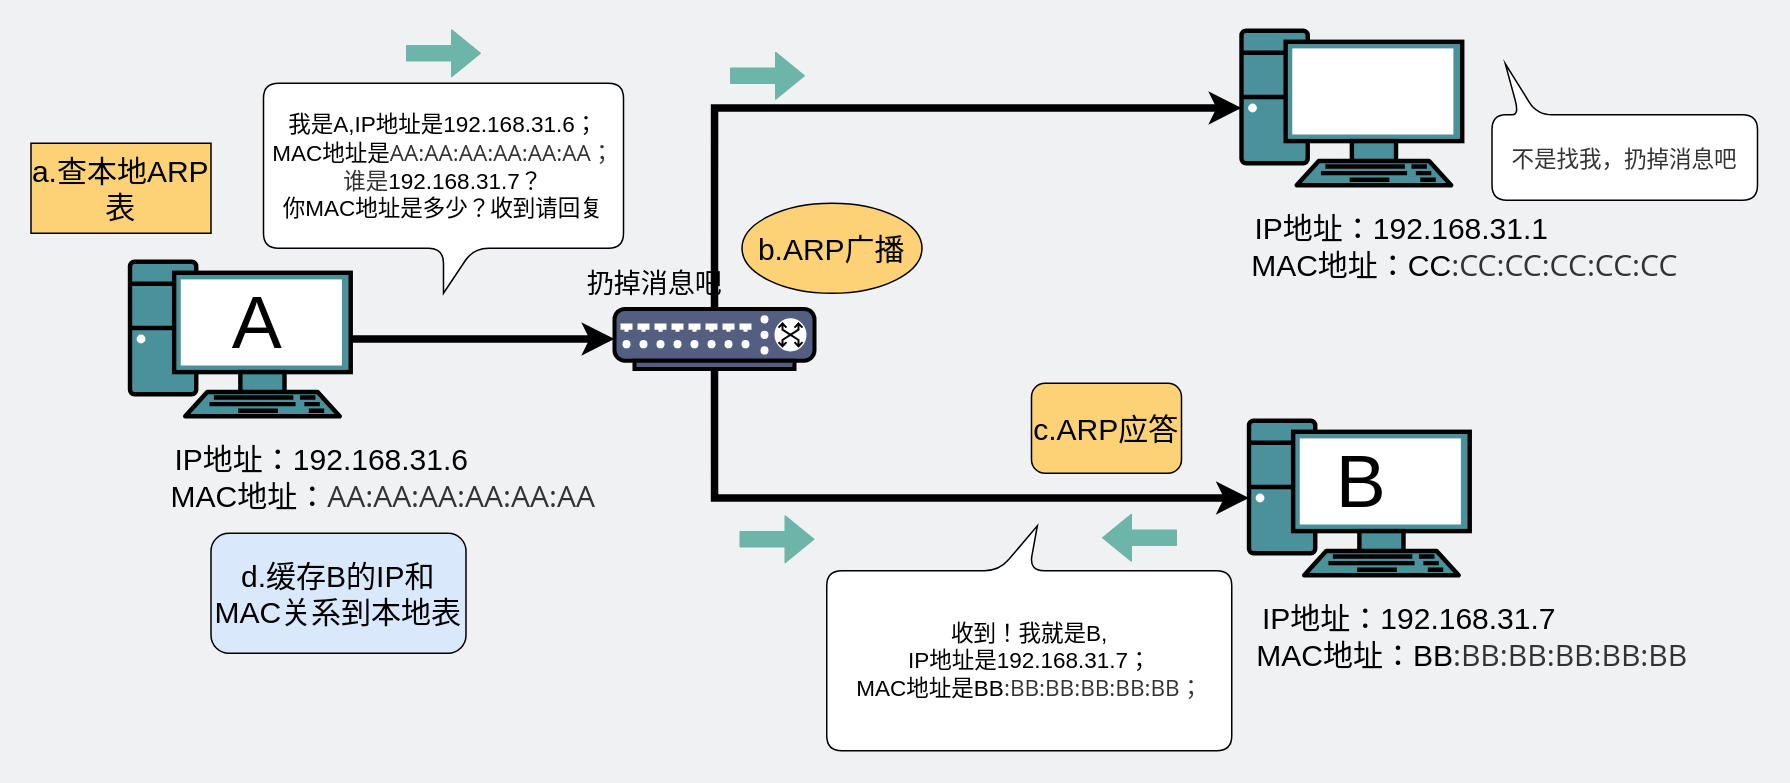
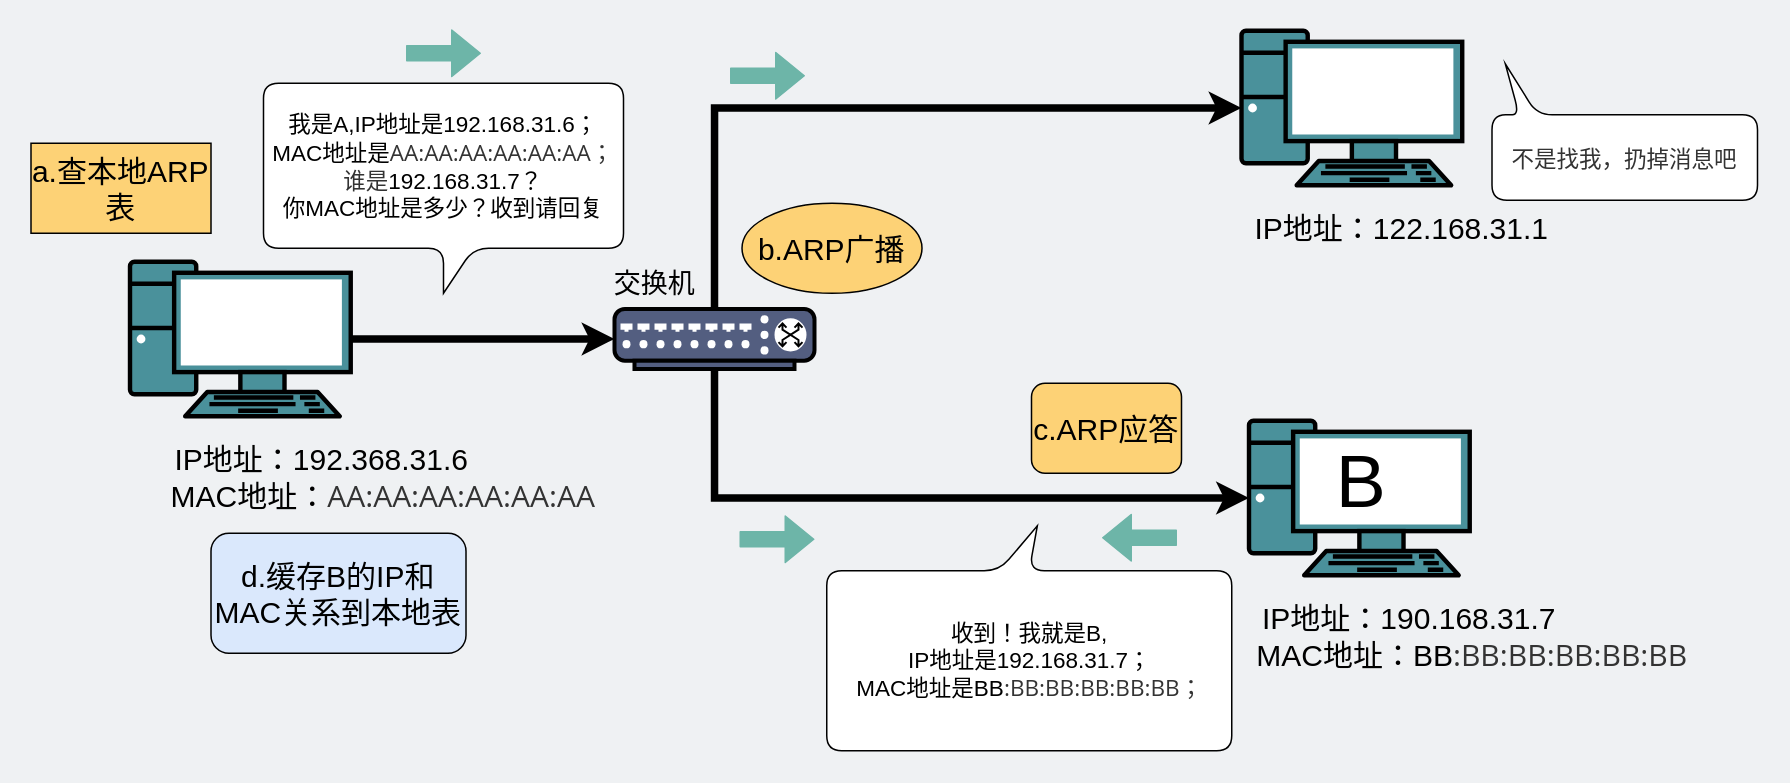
node "IP地址：192.168.31.1": label "IP地址：192.168.31.1" -> "IP地址：122.168.31.1"
node "MAC地址：CC:CC:CC:CC:CC:CC": removed
node "扔掉消息吧": label "扔掉消息吧" -> "交换机"
node "A": removed
node "IP地址：192.168.31.6": label "IP地址：192.168.31.6" -> "IP地址：192.368.31.6"
node "IP地址：192.168.31.7": label "IP地址：192.168.31.7" -> "IP地址：190.168.31.7"
